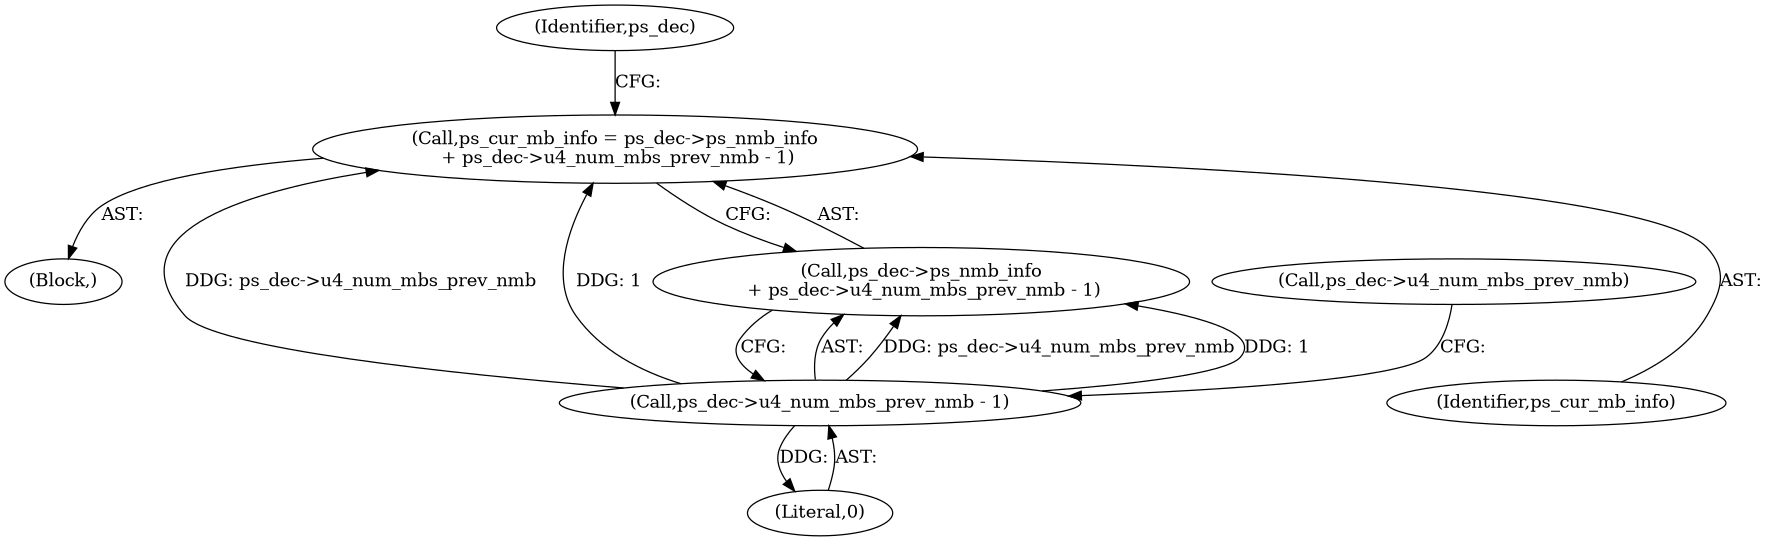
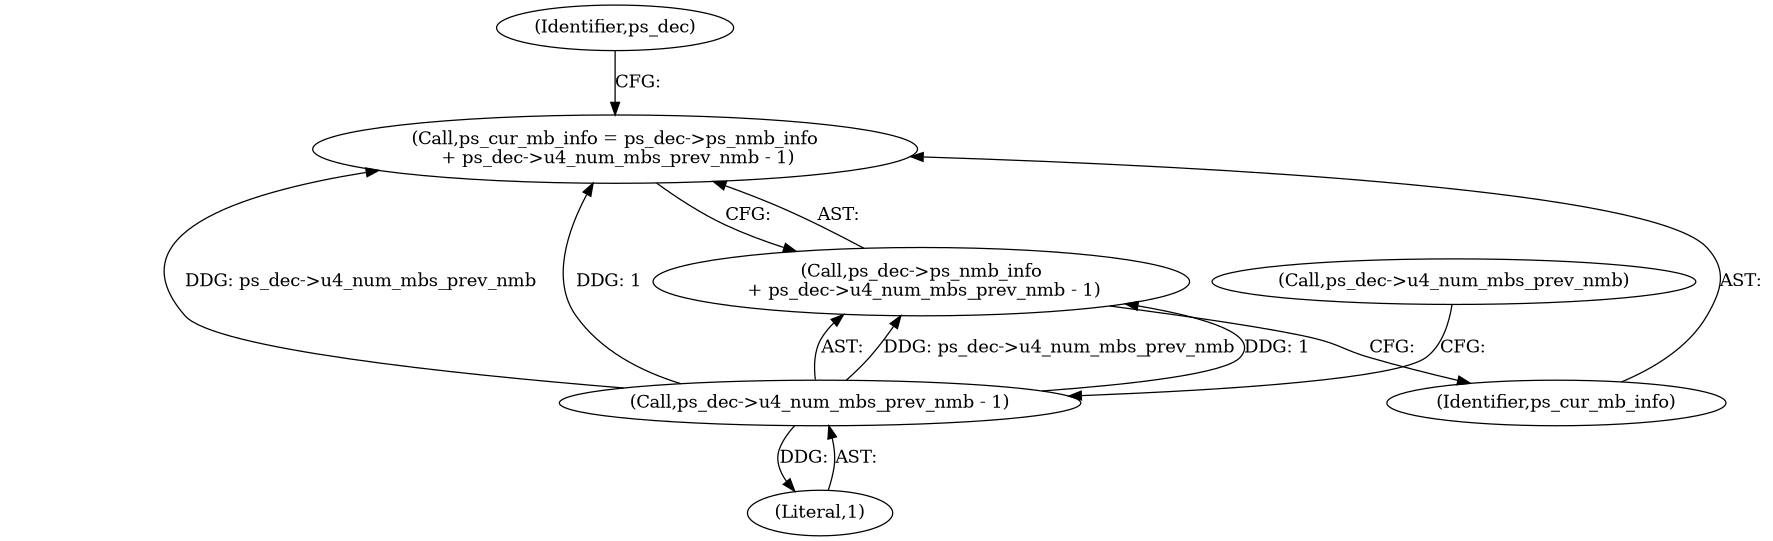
node "(Block,)": removed
edge "(Call,ps_dec->ps_nmb_info + ps_dec->u4_num_mbs_prev_nmb - 1)" -> "(Call,ps_dec->u4_num_mbs_prev_nmb - 1)": now "(Call,ps_dec->ps_nmb_info + ps_dec->u4_num_mbs_prev_nmb - 1)" -> "(Identifier,ps_cur_mb_info)"
node "(Literal,0)": label "(Literal,0)" -> "(Literal,1)"
